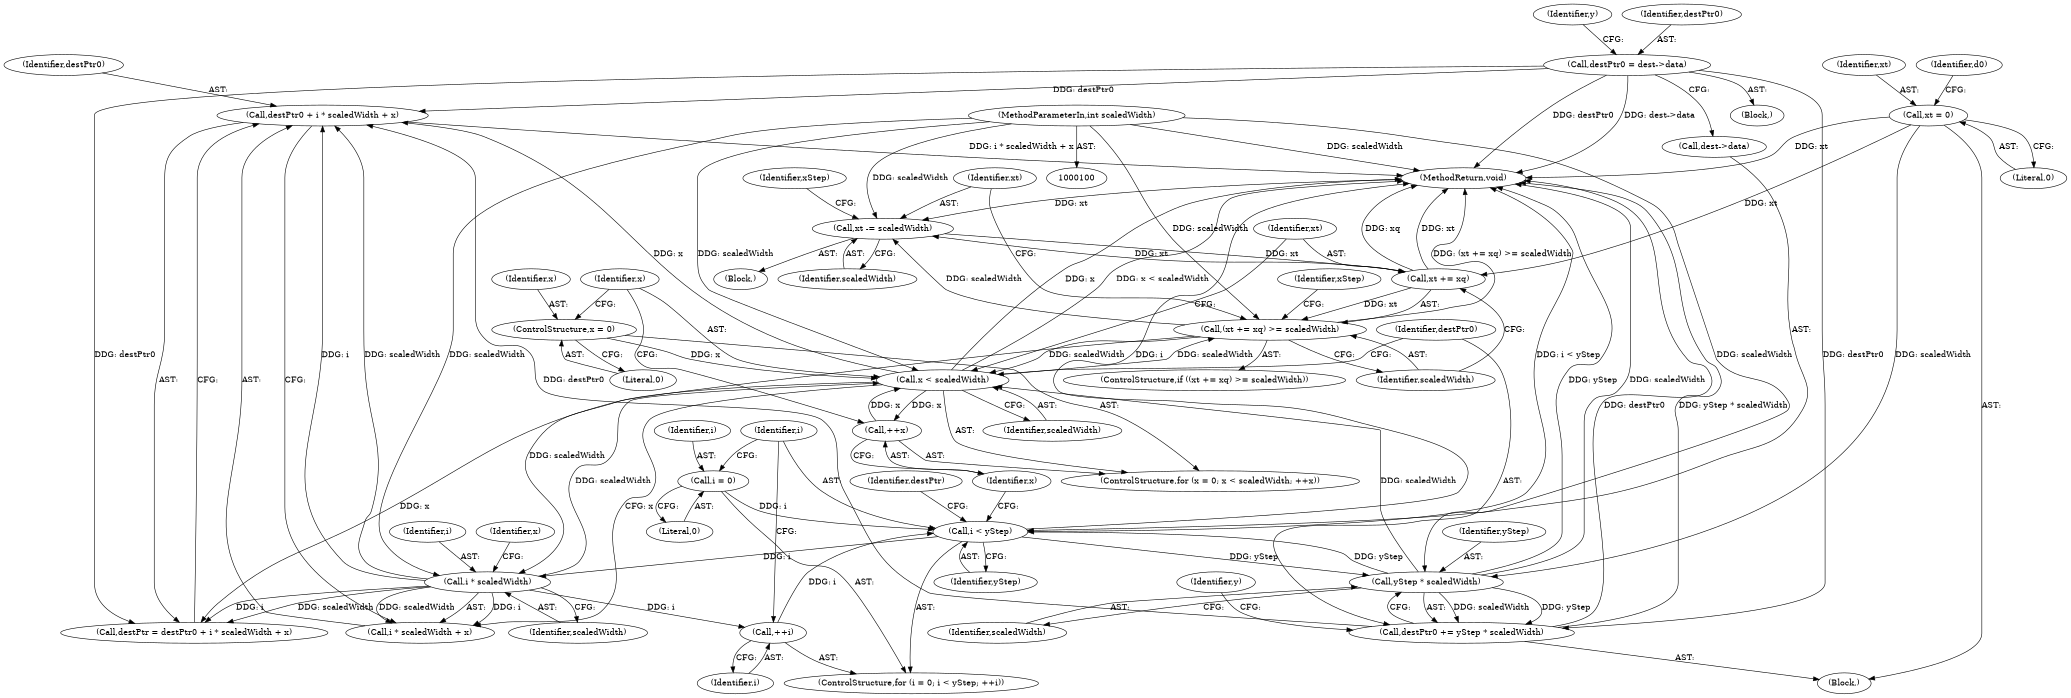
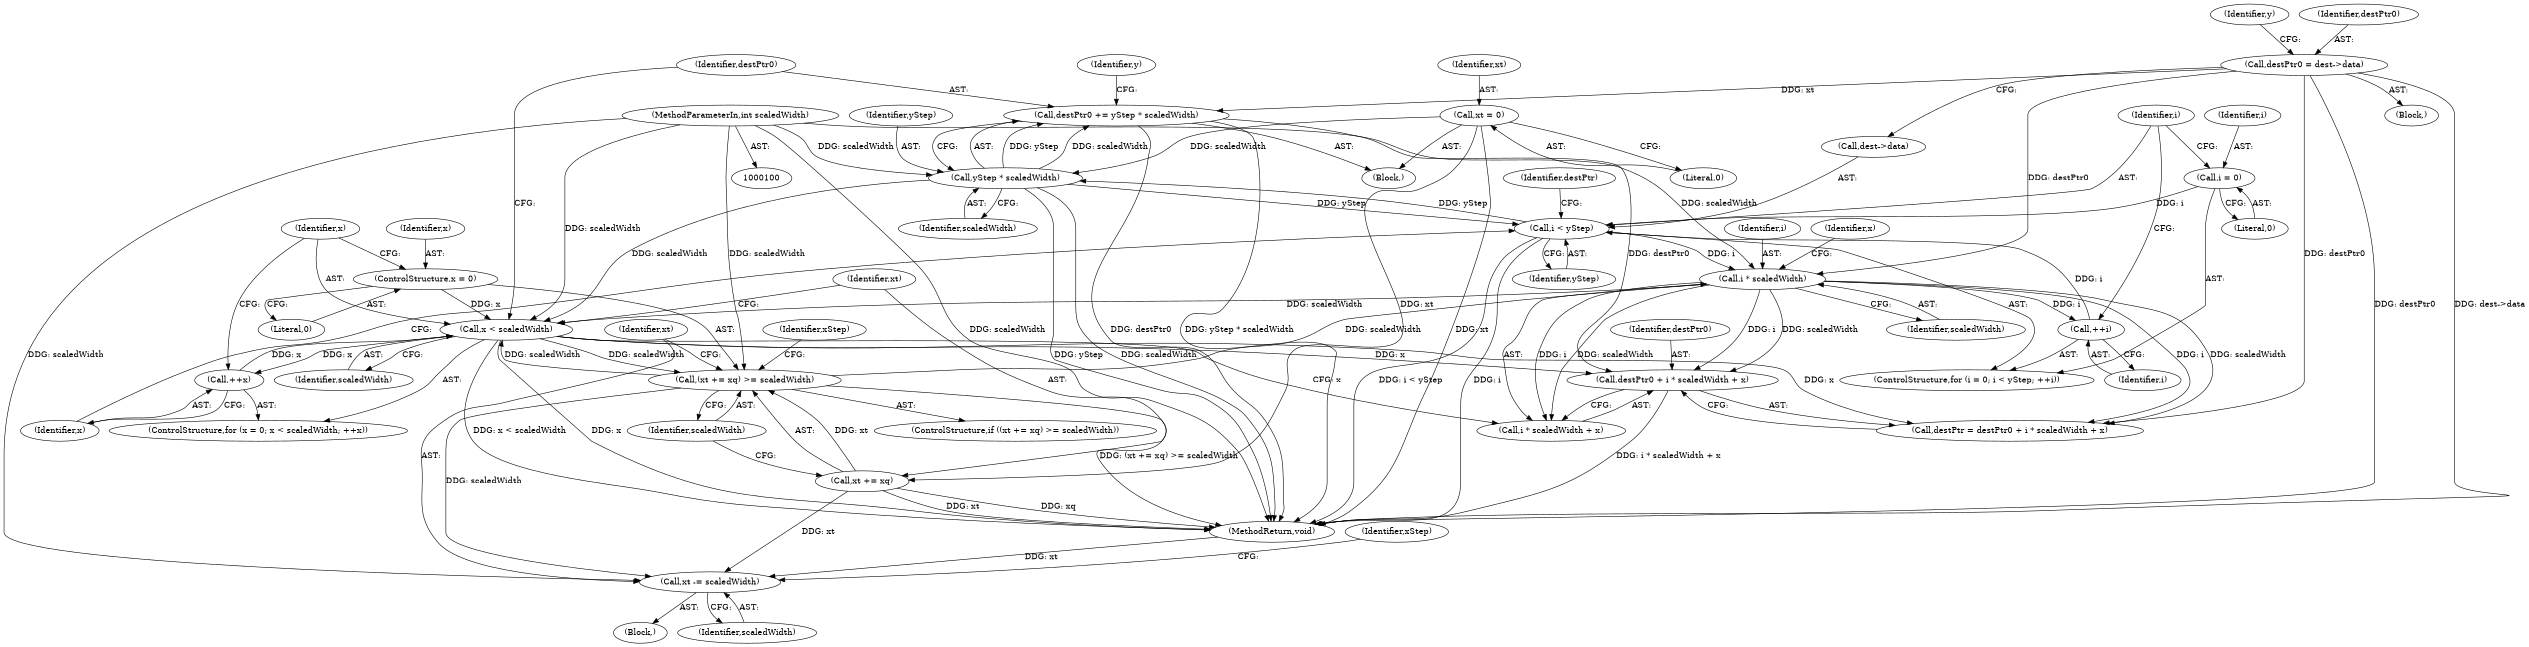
node "(Identifier,d0)": removed
edge "(Call,destPtr0 = dest->data)" -> "(Call,destPtr0 + i * scaledWidth + x)": now "(Call,destPtr0 = dest->data)" -> "(Call,i * scaledWidth)"
edge "(Call,xt -= scaledWidth)" -> "(Call,xt += xq)": removed, label "DDG: xt"
edge "(Call,destPtr0 = dest->data)" -> "(Call,destPtr0 += yStep * scaledWidth)": label "DDG: destPtr0" -> "DDG: xt"
edge "(ControlStructure,x = 0)" -> "(ControlStructure,for (x = 0; x < scaledWidth; ++x))": now "(ControlStructure,x = 0)" -> "(Call,(xt += xq) >= scaledWidth)"
